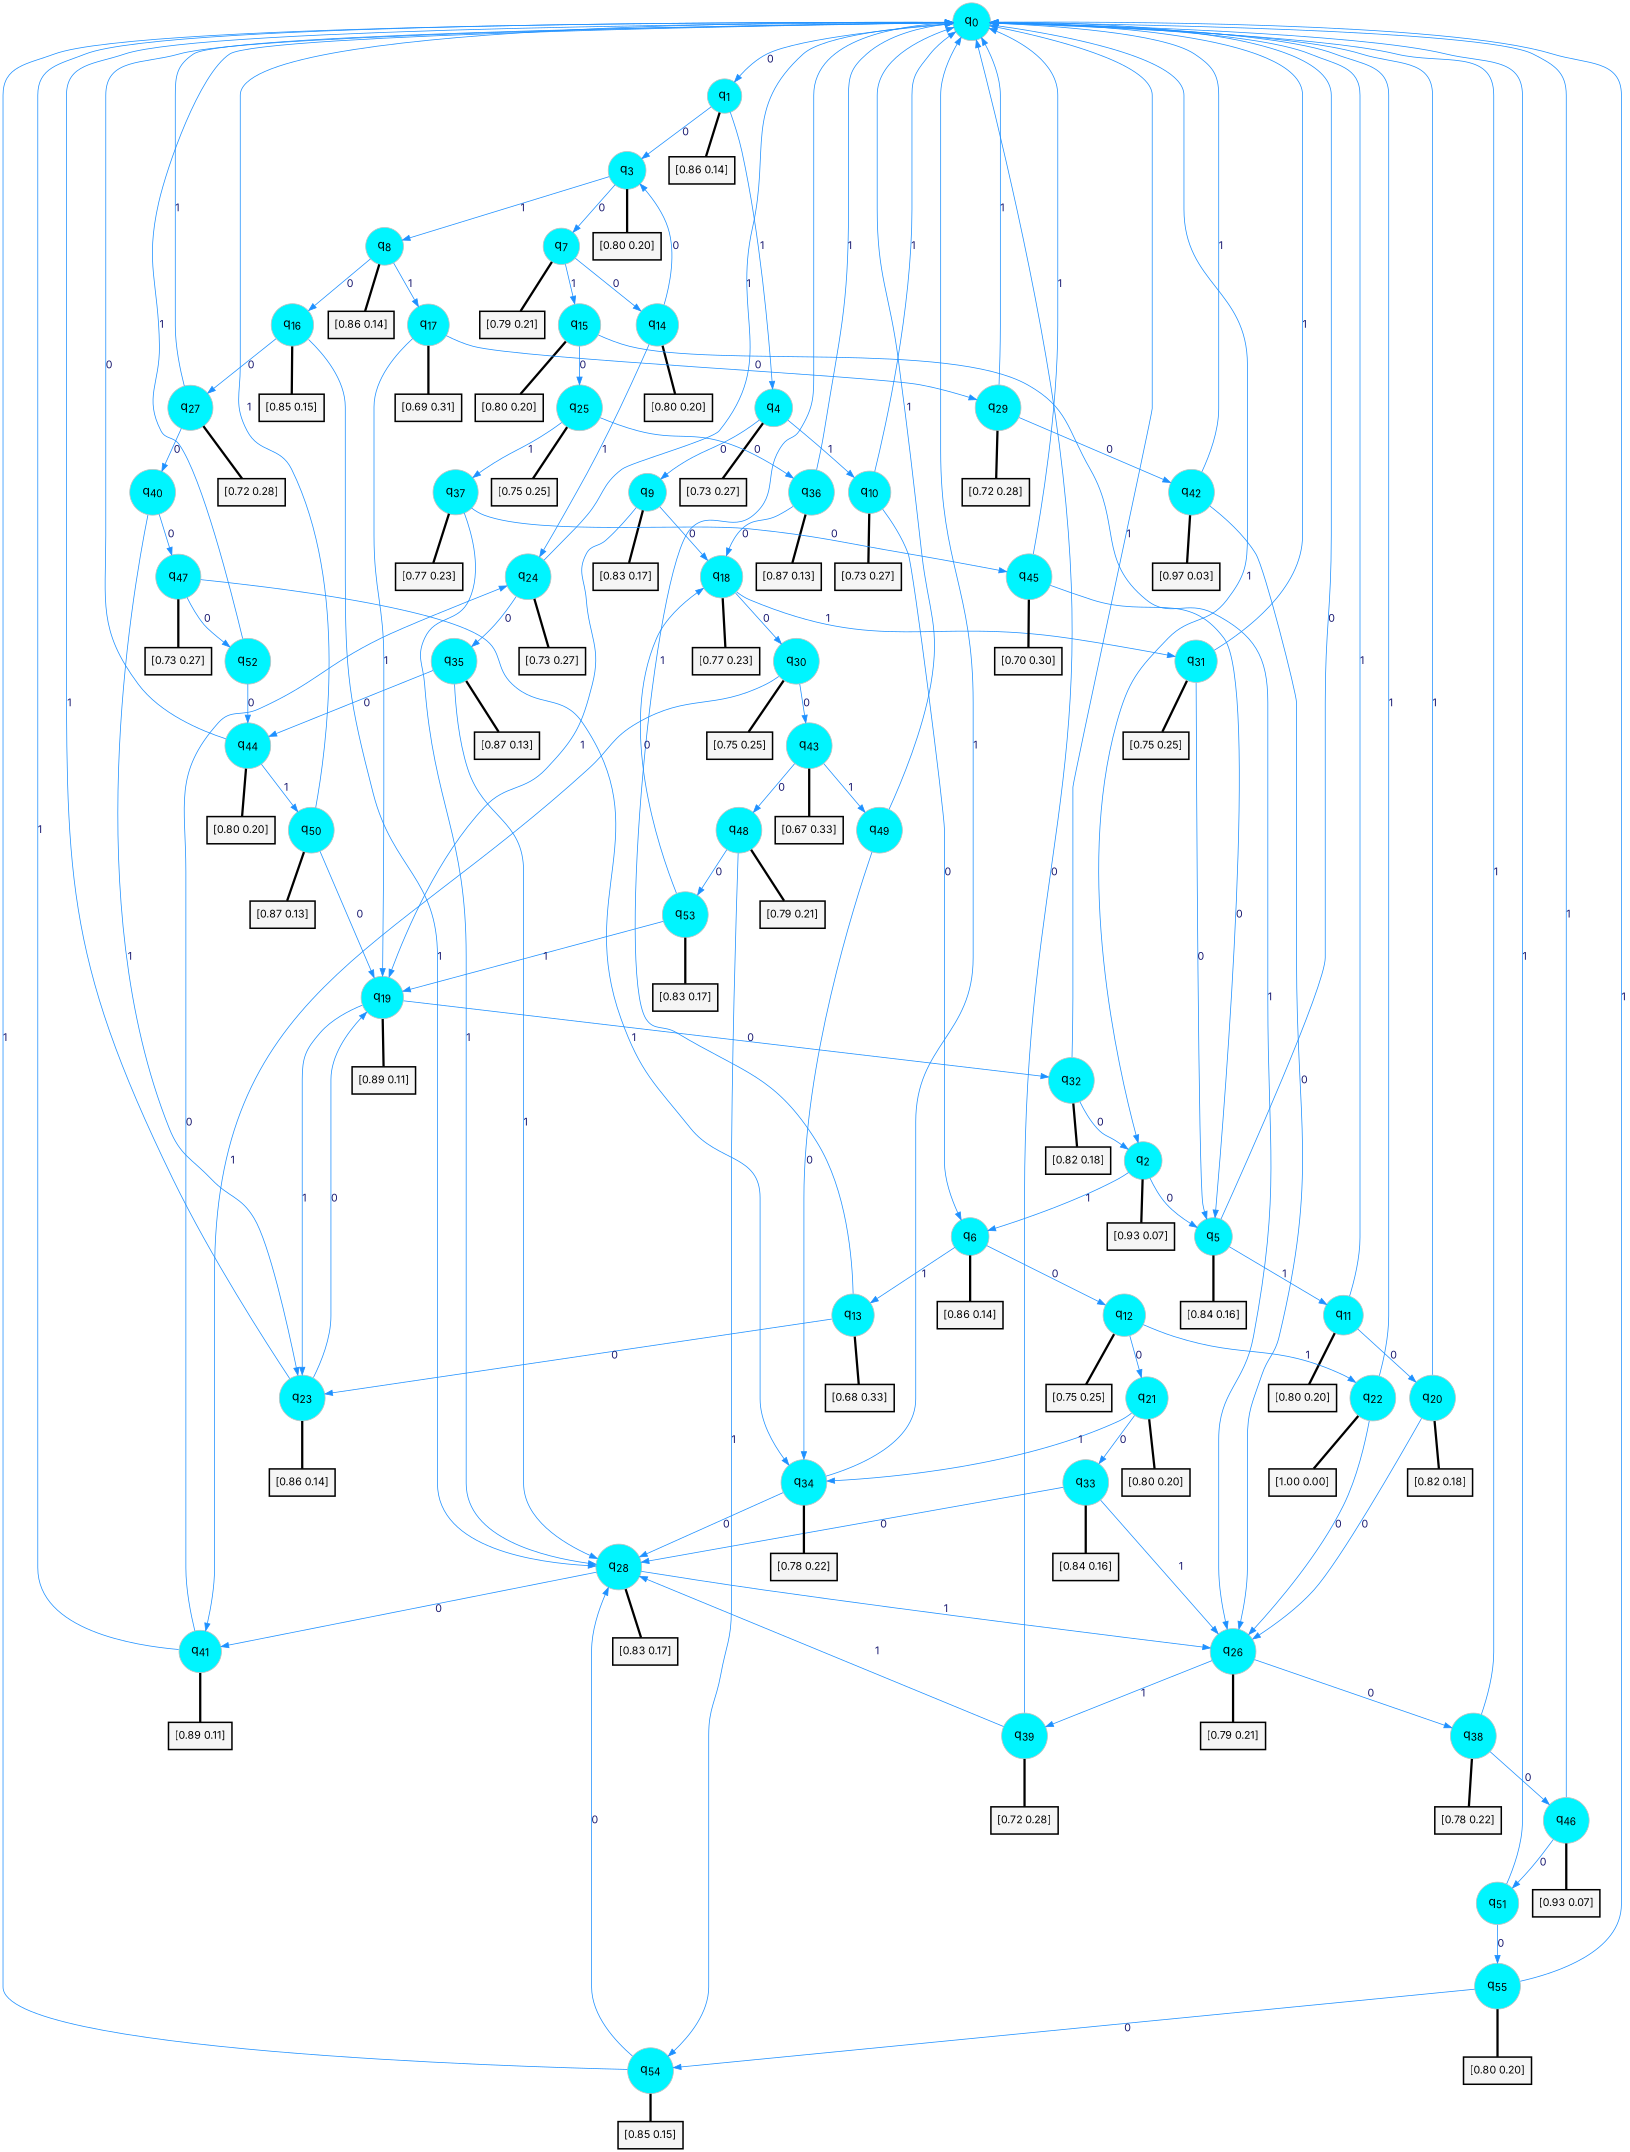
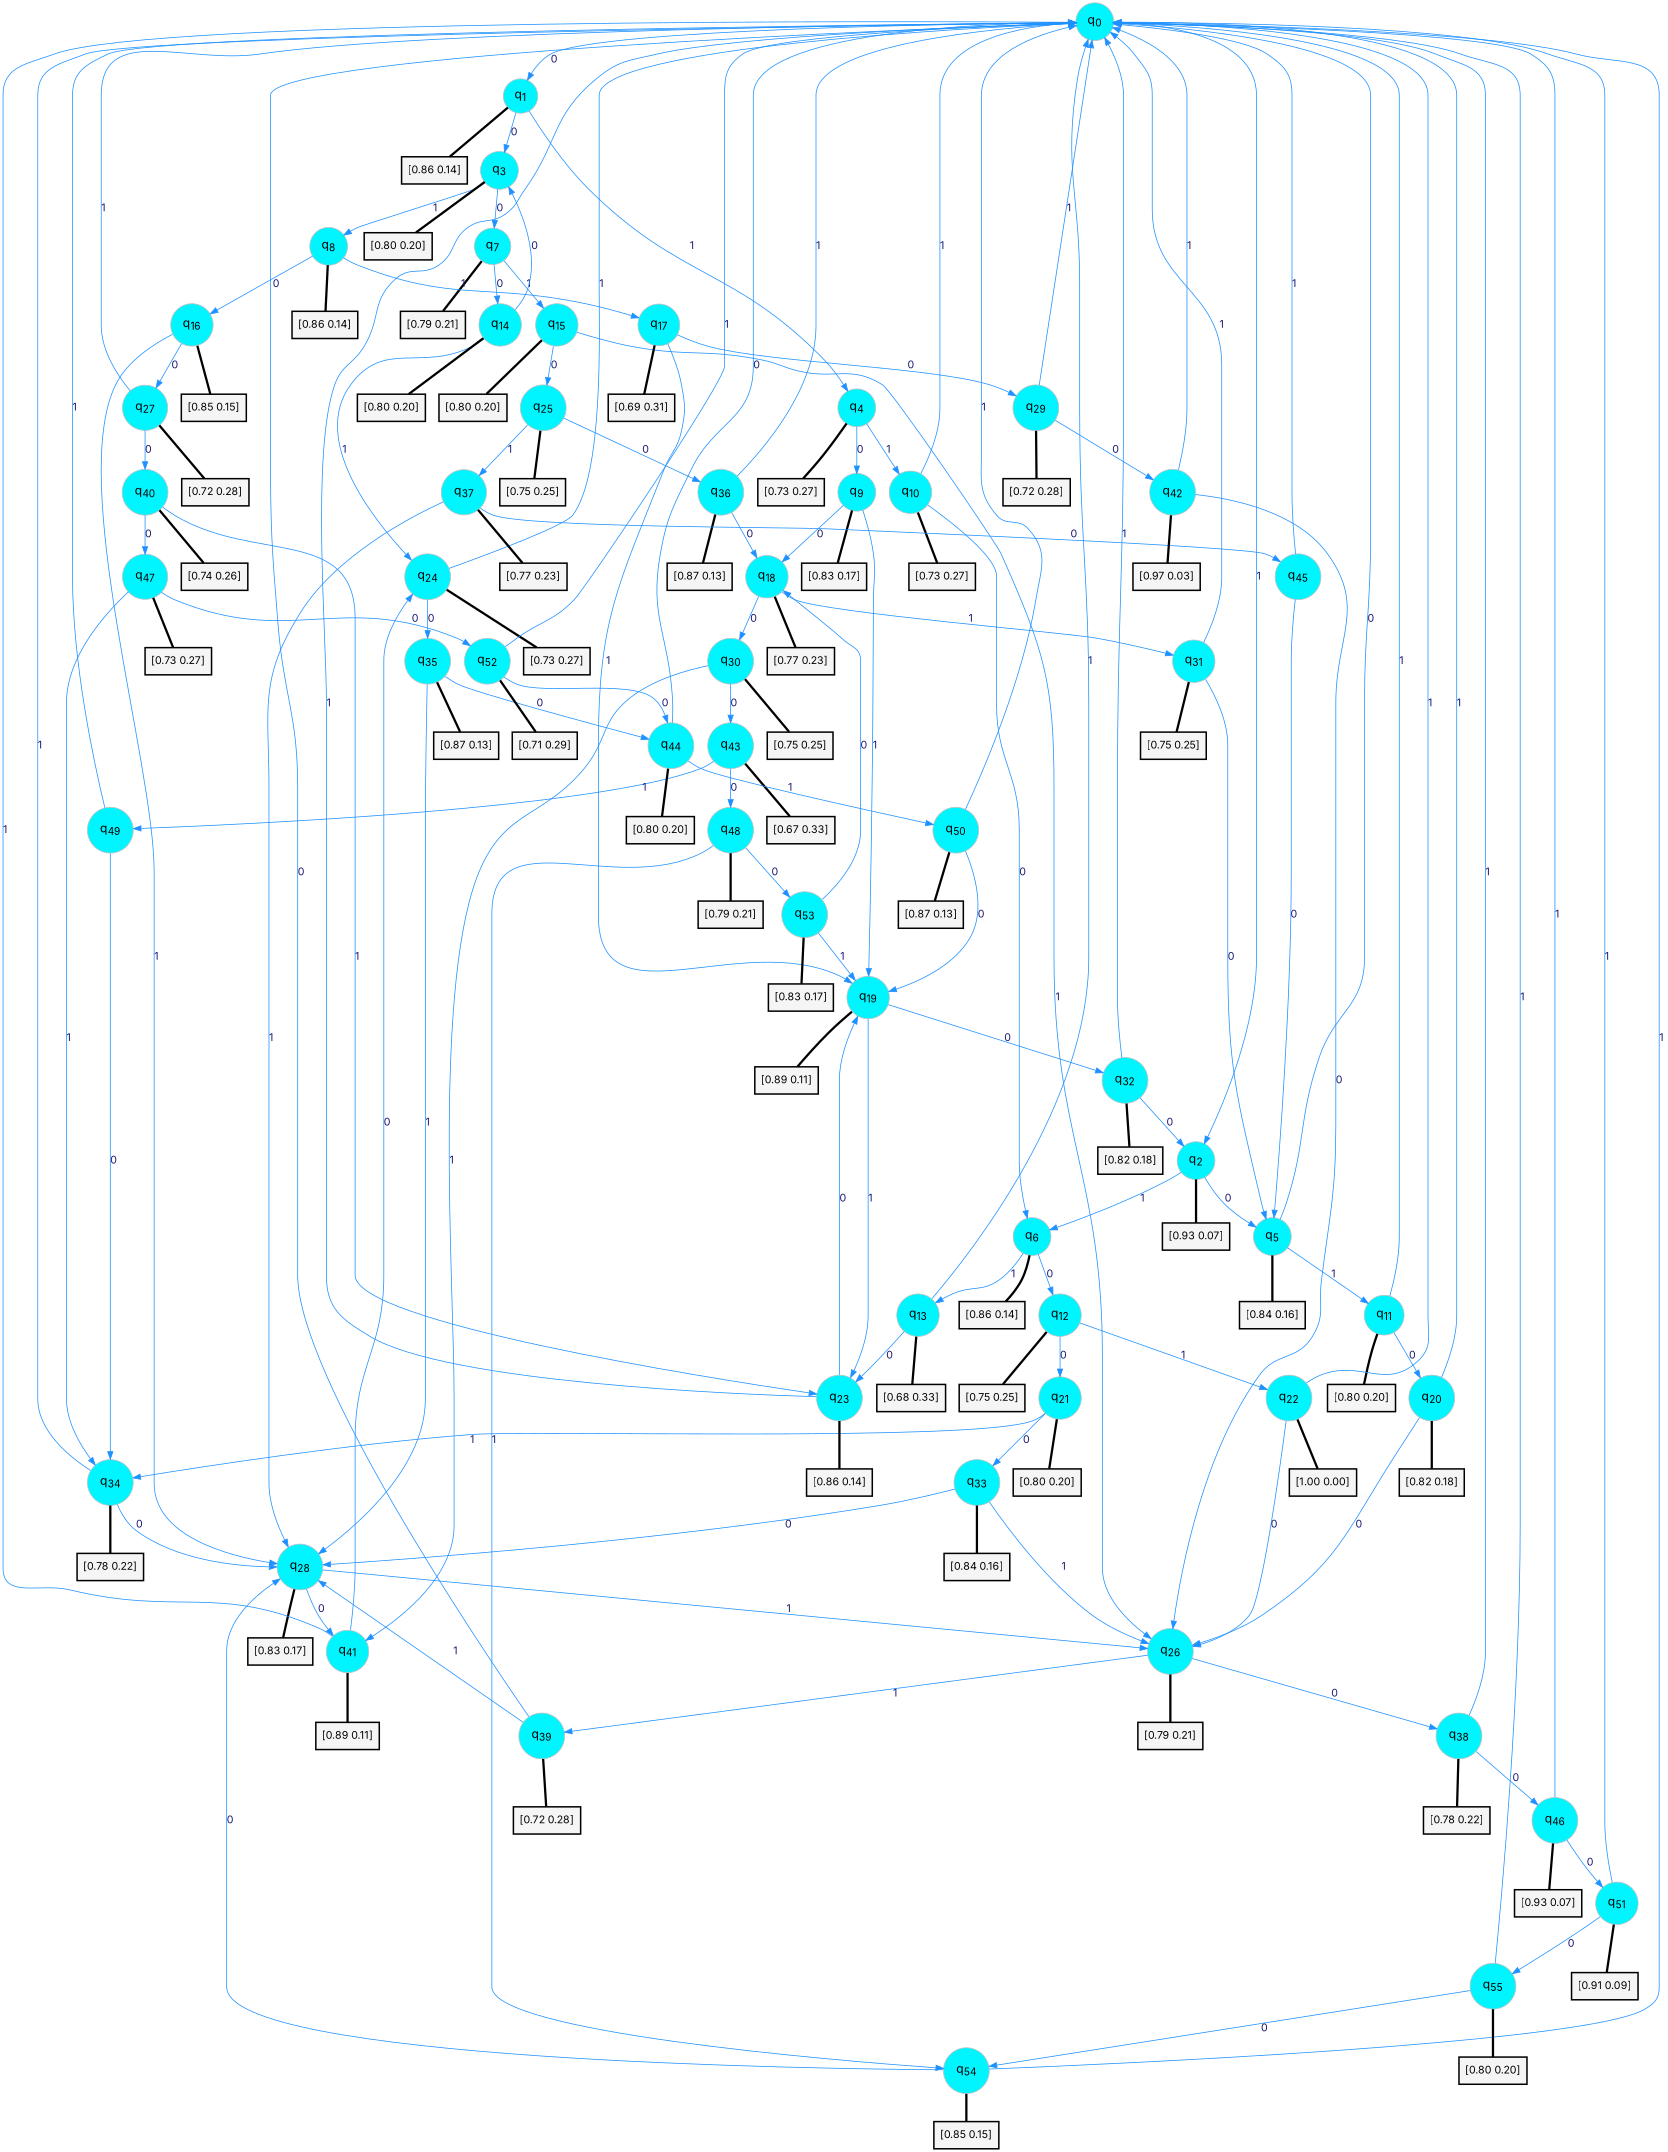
node "[0.74 0.26]": added
node "[0.70 0.30]": removed
node "[0.71 0.29]": added
node "[0.91 0.09]": added
